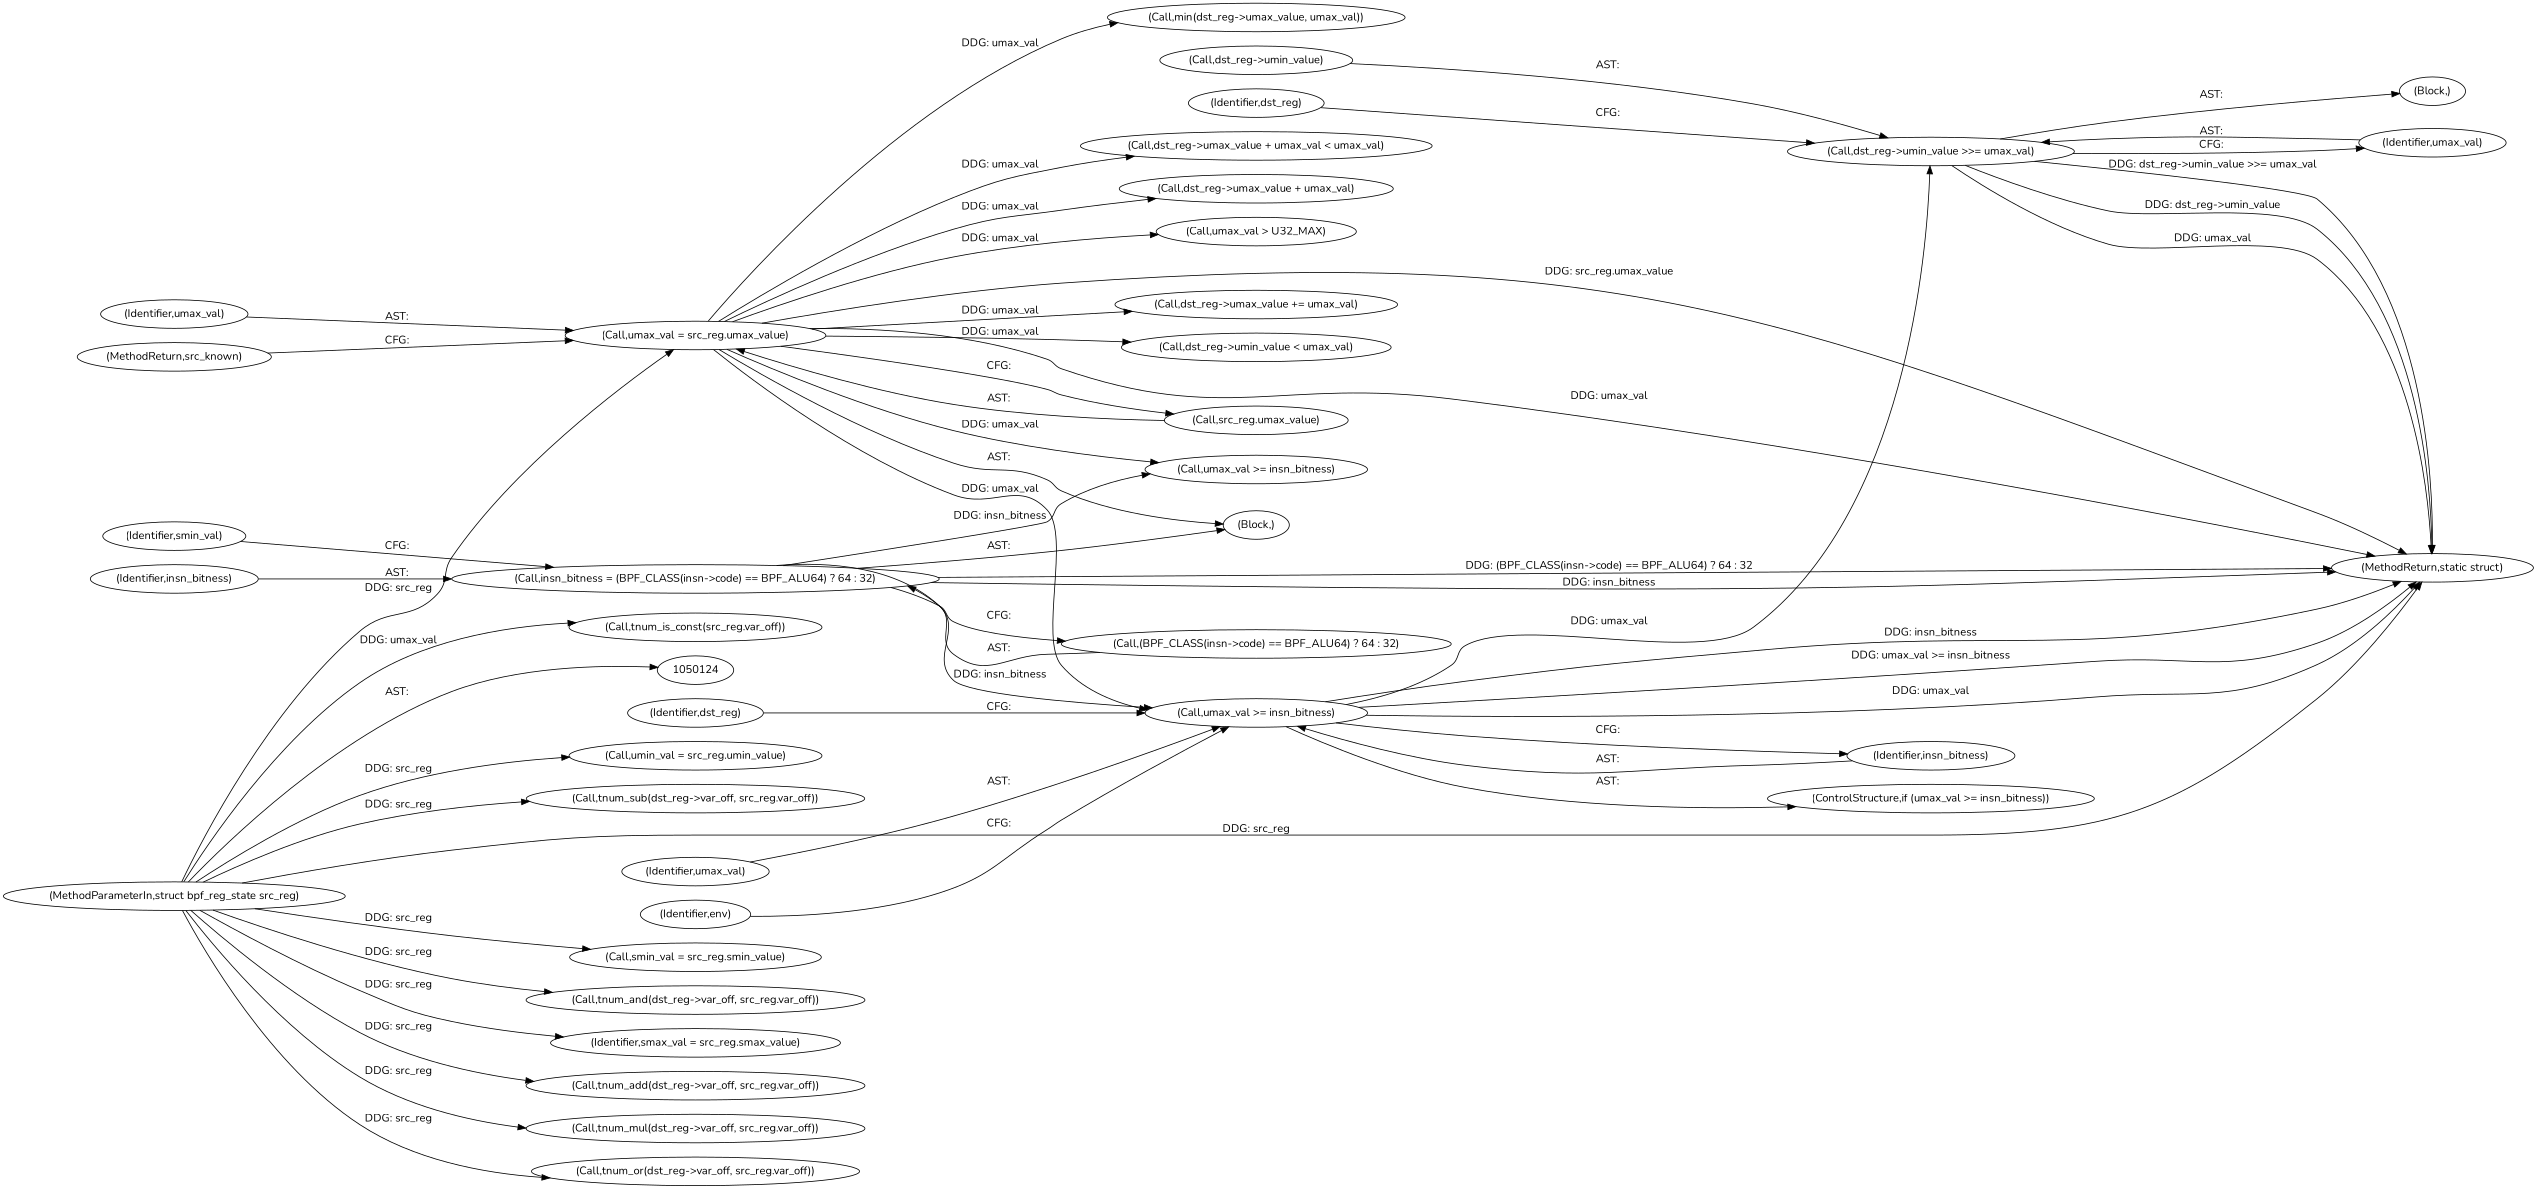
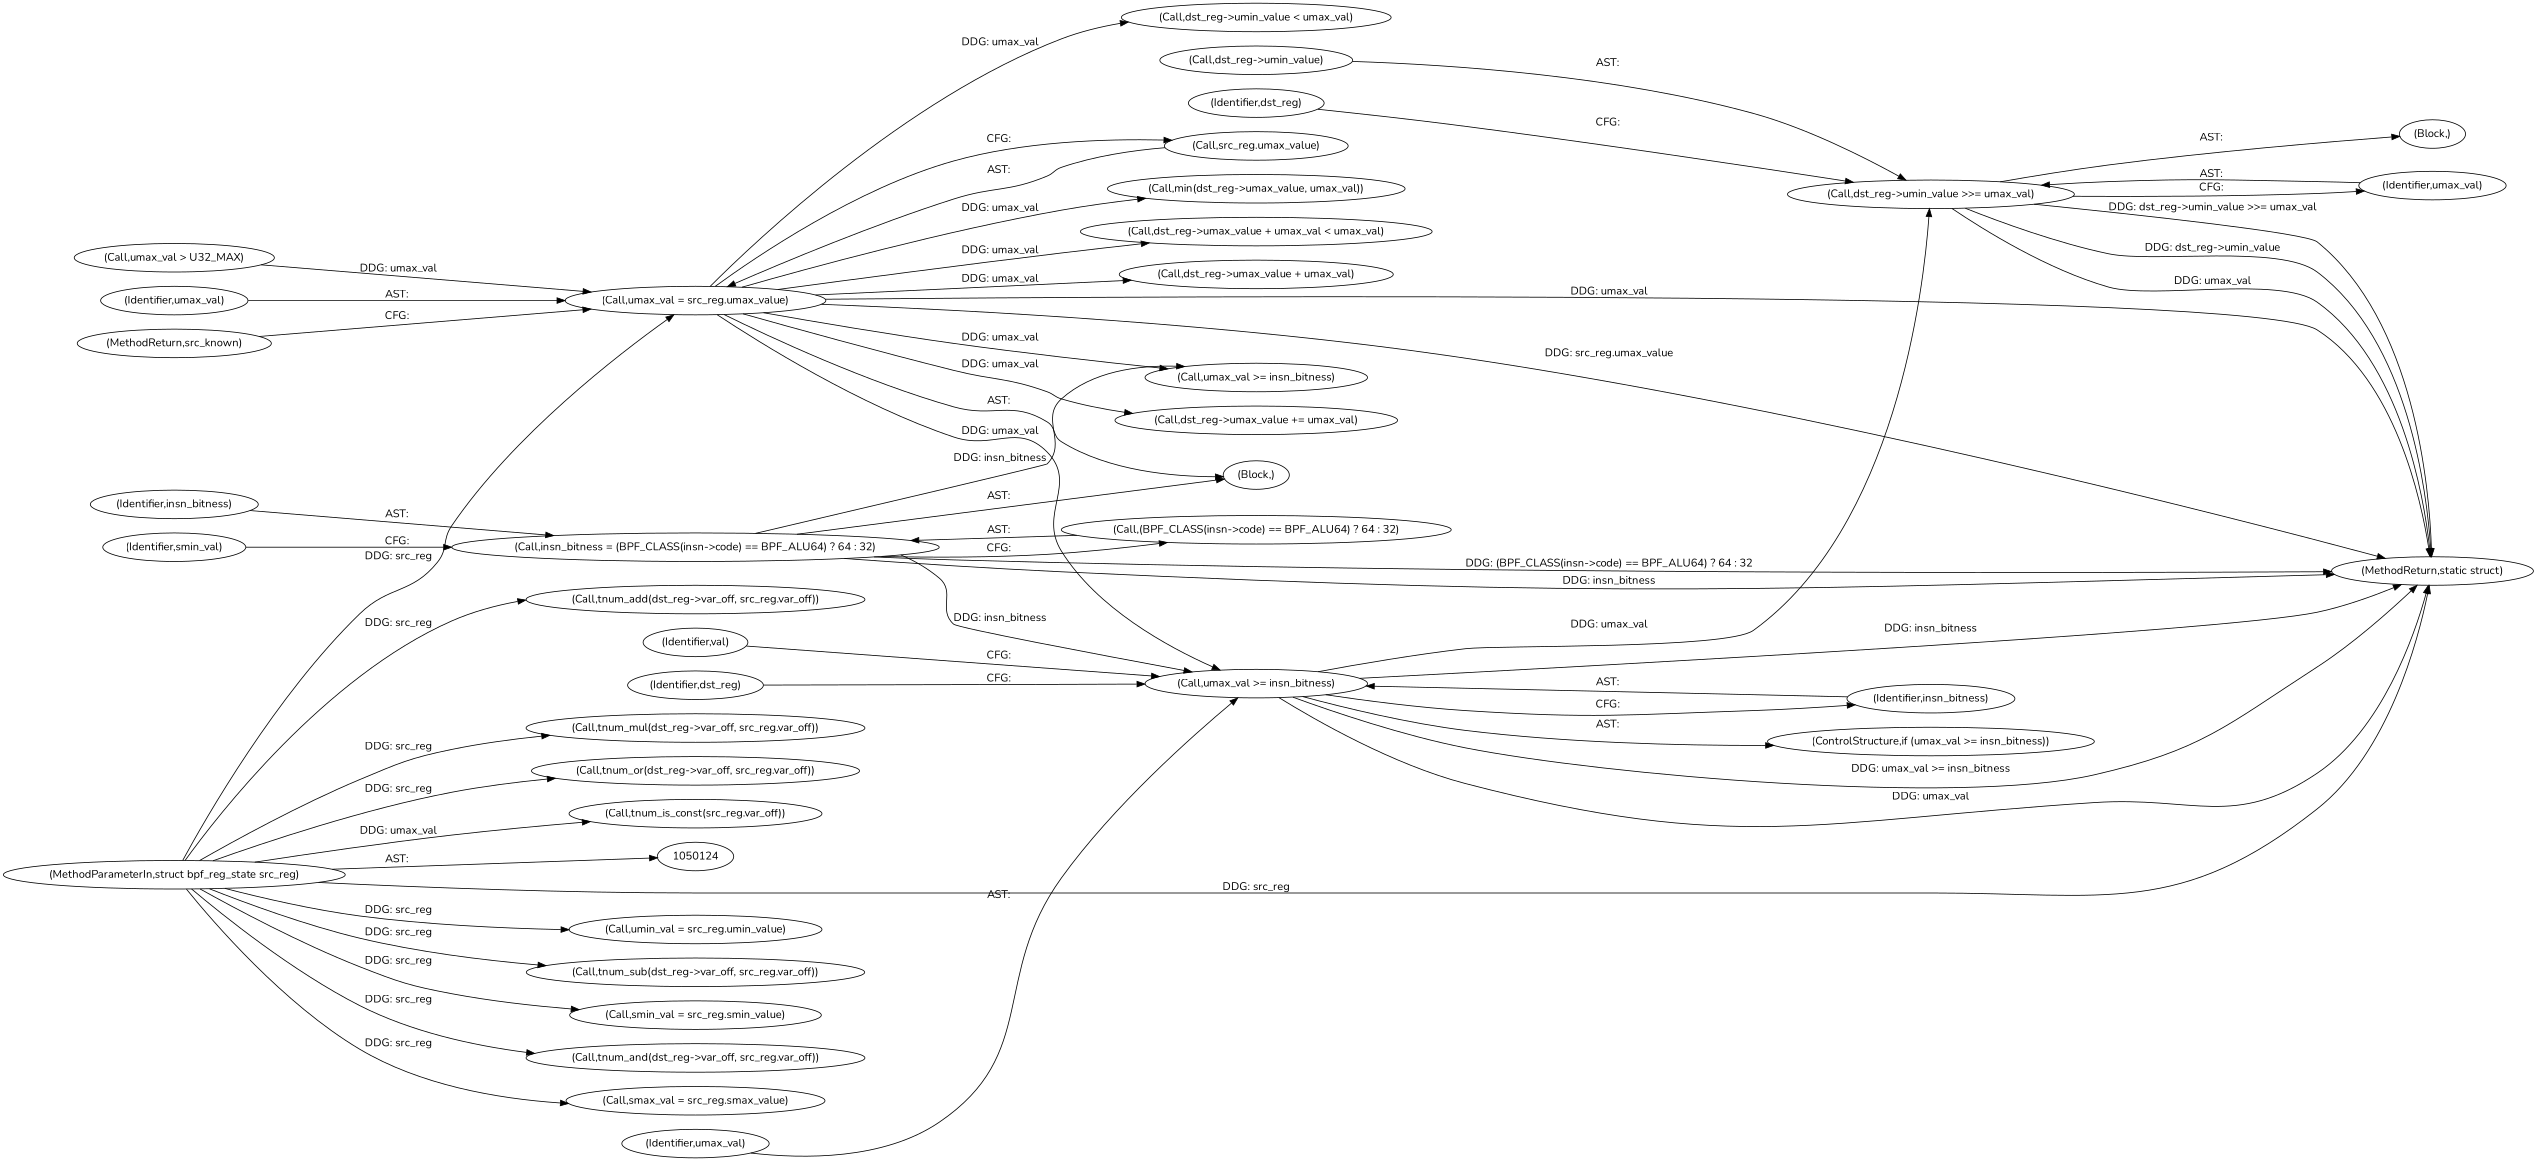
edge "(Call,umax_val = src_reg.umax_value)" -> "(Call,umax_val > U32_MAX)": reversed
node "(Identifier,env)": label "(Identifier,env)" -> "(Identifier,val)"
node "(Identifier,smax_val = src_reg.smax_value)": label "(Identifier,smax_val = src_reg.smax_value)" -> "(Call,smax_val = src_reg.smax_value)"
